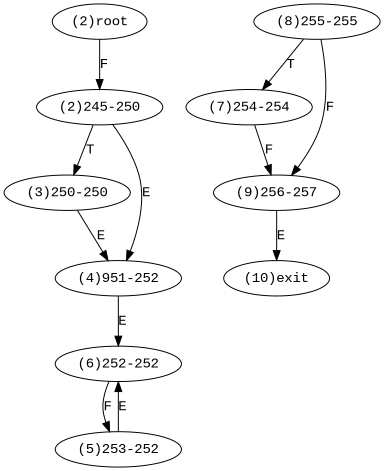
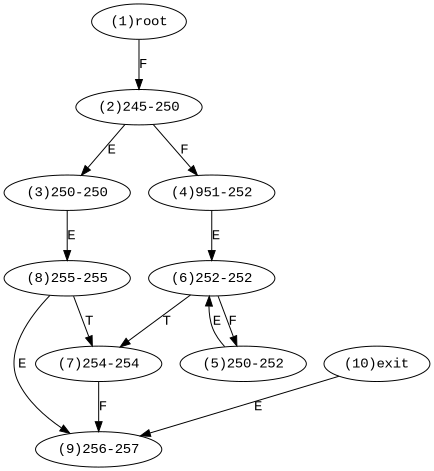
node "(2)root": label "(2)root" -> "(1)root"
edge "(8)255-255" -> "(9)256-257": label "F" -> "E"
edge "(2)245-250" -> "(3)250-250": label "T" -> "E"
edge "(2)245-250" -> "(4)951-252": label "E" -> "F"
edge "(3)250-250" -> "(4)951-252": now "(3)250-250" -> "(8)255-255"
edge "(9)256-257" -> "(10)exit": reversed
edge "(6)252-252" -> "(7)254-254": added, label "T"
node "(5)253-252": label "(5)253-252" -> "(5)250-252"
